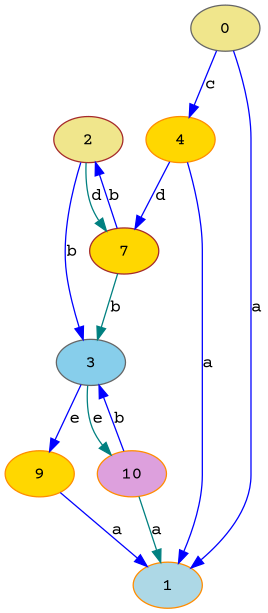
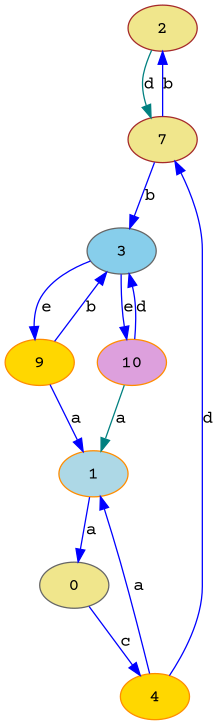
edge "2" -> "3": now "9" -> "3"
node "7": fillcolor gold -> khaki
edge "7" -> "3": color teal -> blue
edge "0" -> "1": reversed
edge "3" -> "10": color teal -> blue
edge "10" -> "3": label "b" -> "d"
